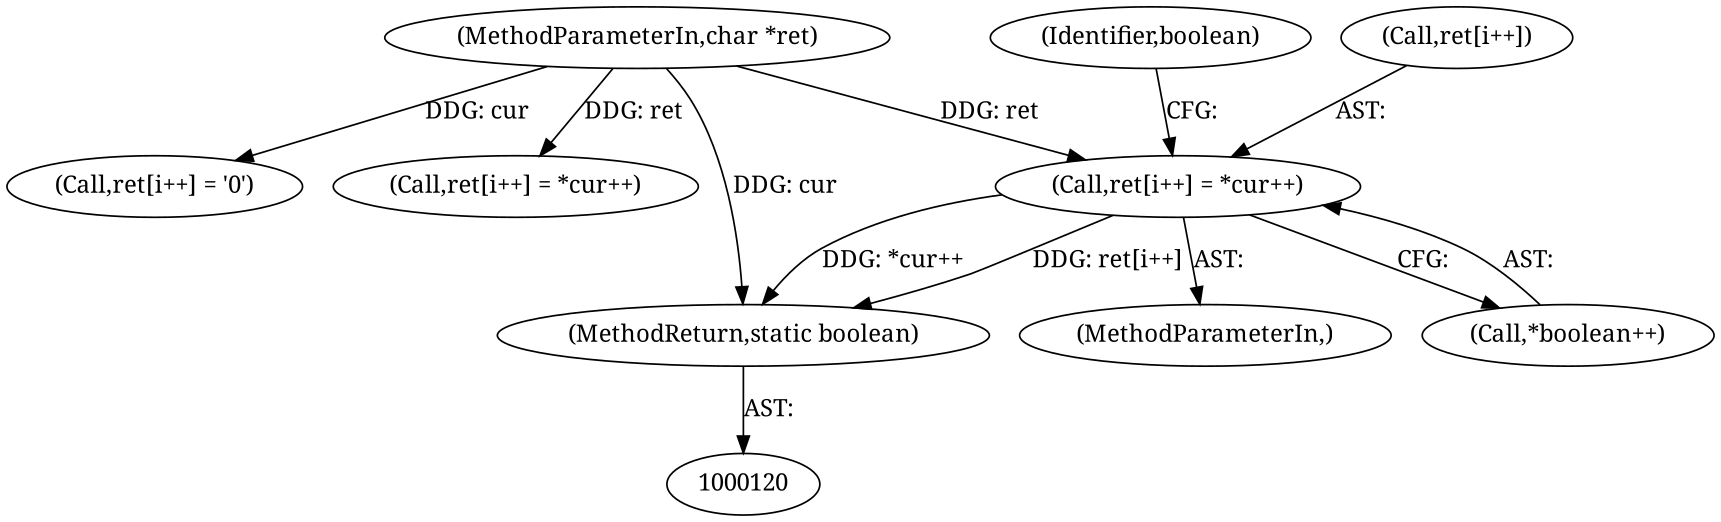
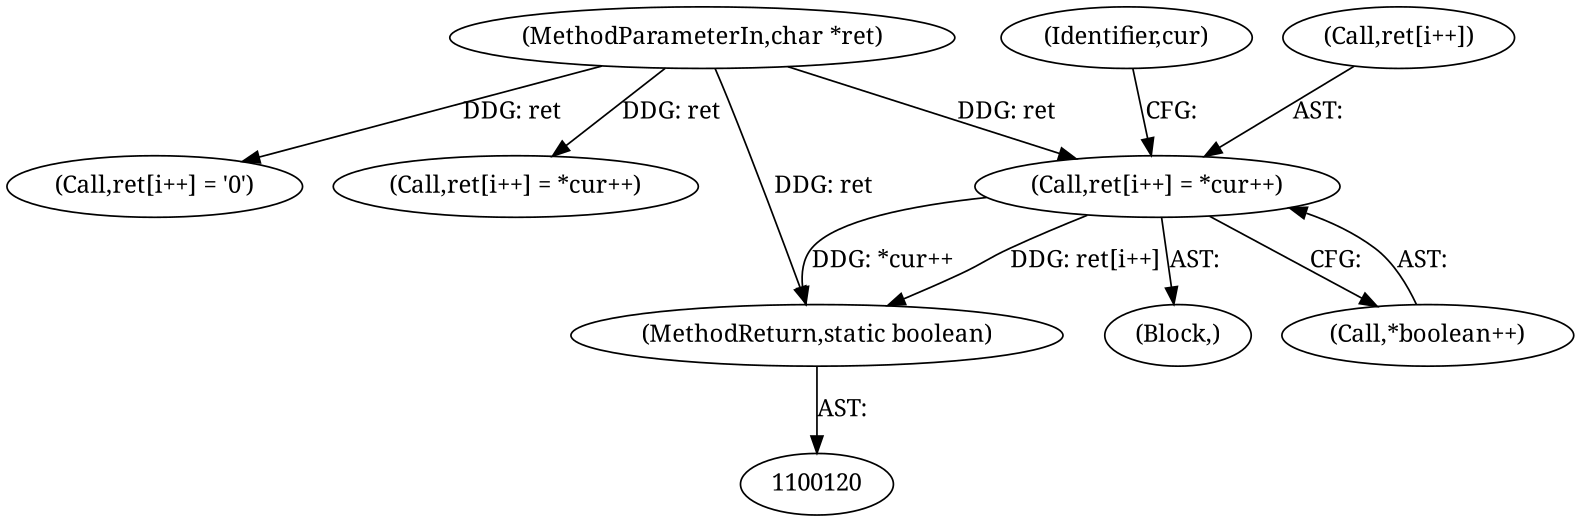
node "(Identifier,boolean)": label "(Identifier,boolean)" -> "(Identifier,cur)"
edge "(MethodParameterIn,char *ret)" -> "(Call,ret[i++] = '0')": label "DDG: cur" -> "DDG: ret"
edge "(MethodParameterIn,char *ret)" -> "(MethodReturn,static boolean)": label "DDG: cur" -> "DDG: ret"
node "(MethodParameterIn,)": label "(MethodParameterIn,)" -> "(Block,)"
node "1000120": label "1000120" -> "1100120"
